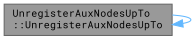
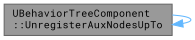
node "UnregisterAuxNodesUpTo ::UnregisterAuxNodesUpTo": label "UnregisterAuxNodesUpTo ::UnregisterAuxNodesUpTo" -> "UBehaviorTreeComponent ::UnregisterAuxNodesUpTo"
